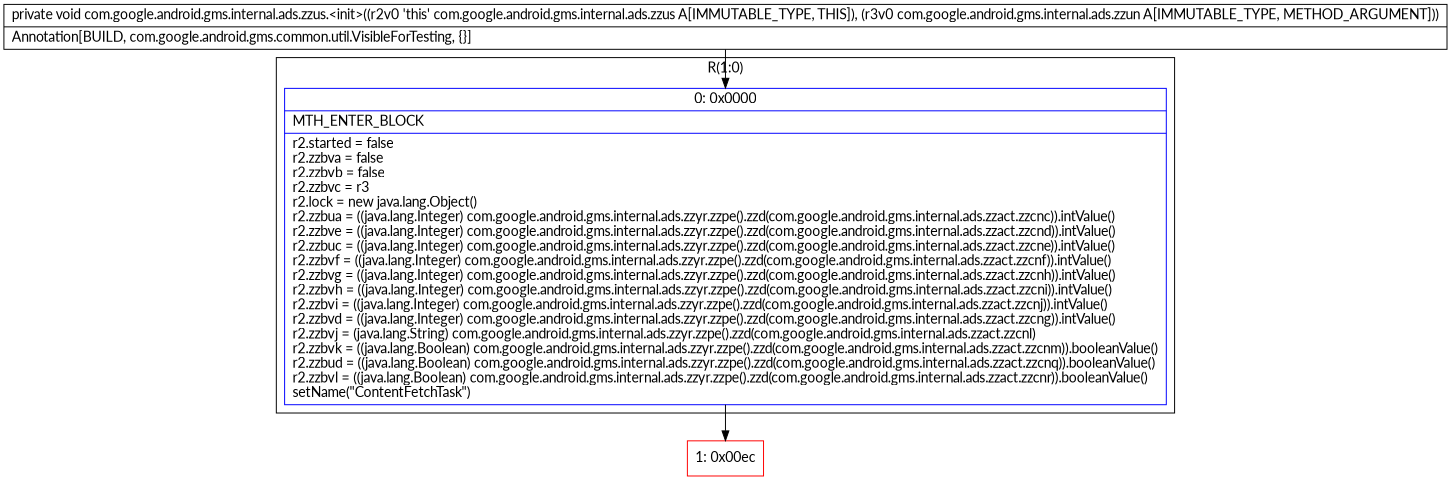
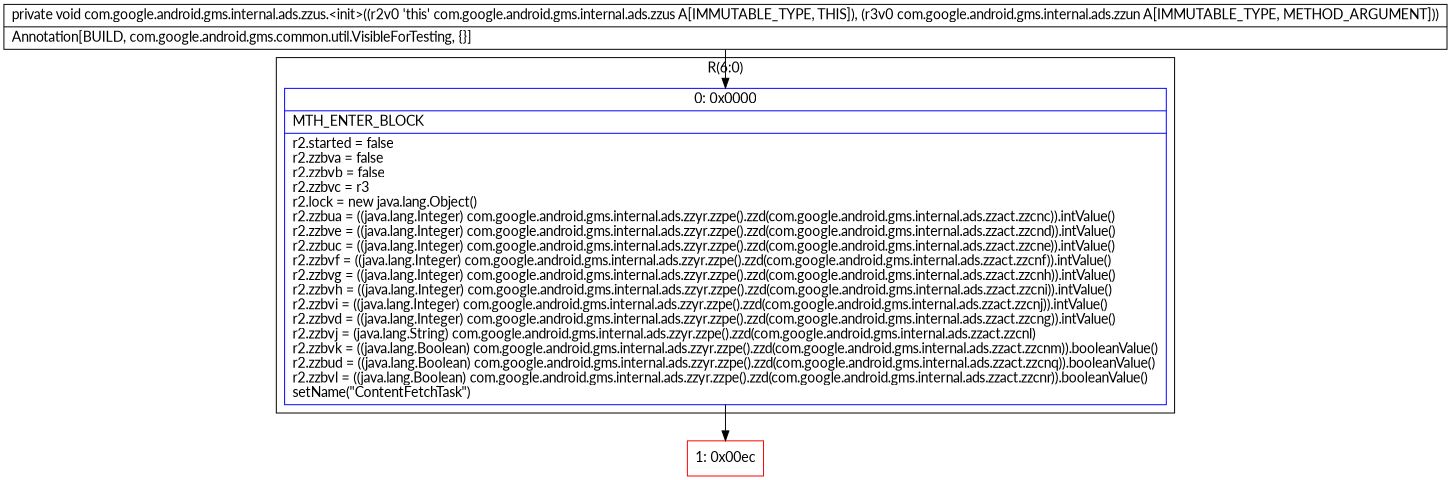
cluster "R(1:0)": label "R(1:0)" -> "R(6:0)"
